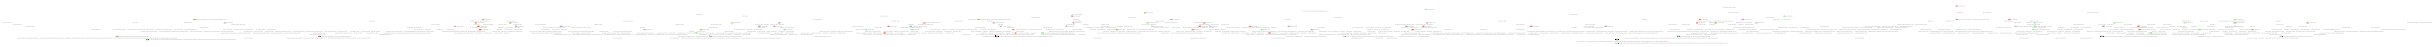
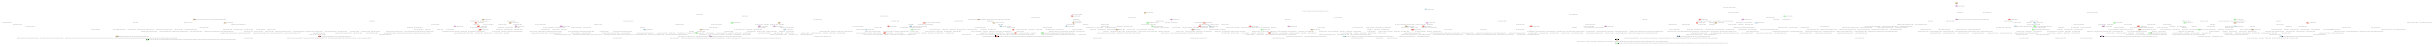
node "__start0": added
